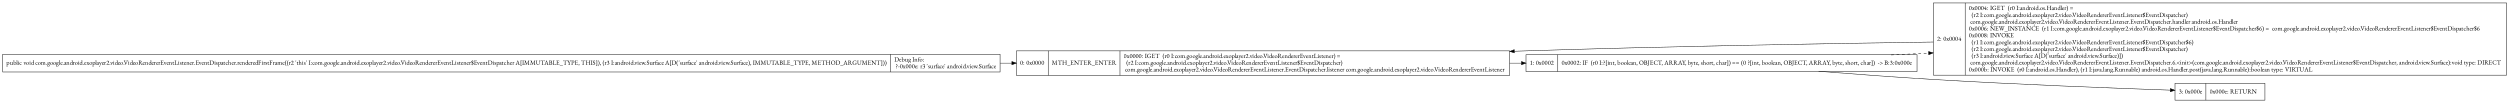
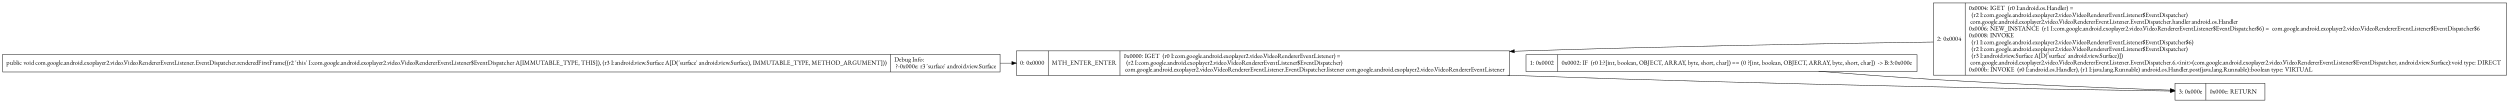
edge "1: 0x0002" -> "2: 0x0004": removed
edge "0: 0x0000" -> "1: 0x0002": now "0: 0x0000" -> "3: 0x000e"
